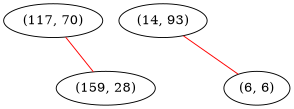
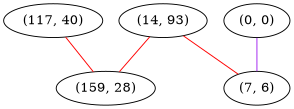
node "(117, 70)": label "(117, 70)" -> "(117, 40)"
node "(0, 0)": added
edge "(14, 93)" -- "(159, 28)": added
node "(6, 6)": label "(6, 6)" -> "(7, 6)"
